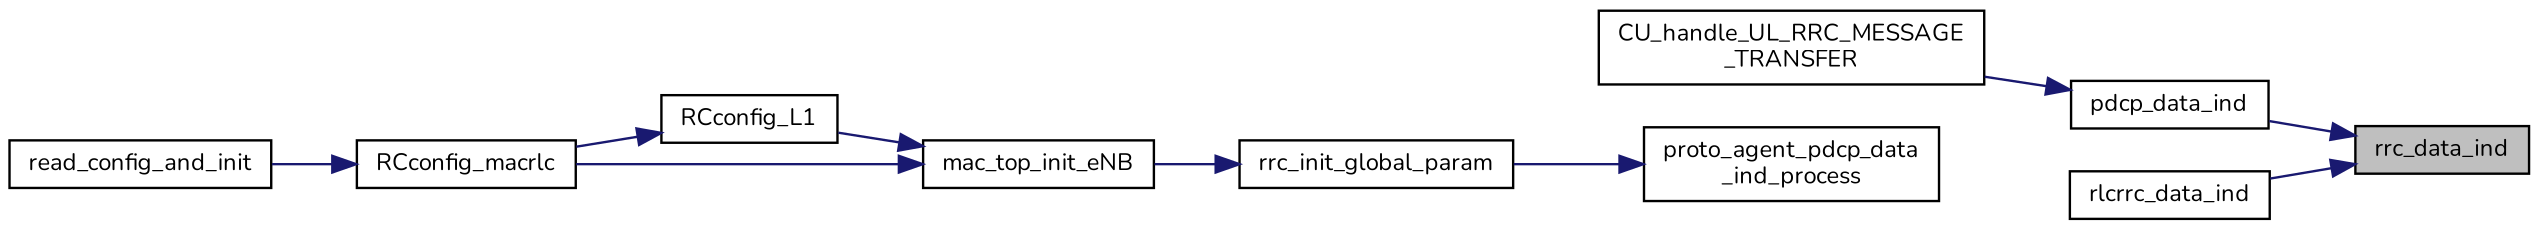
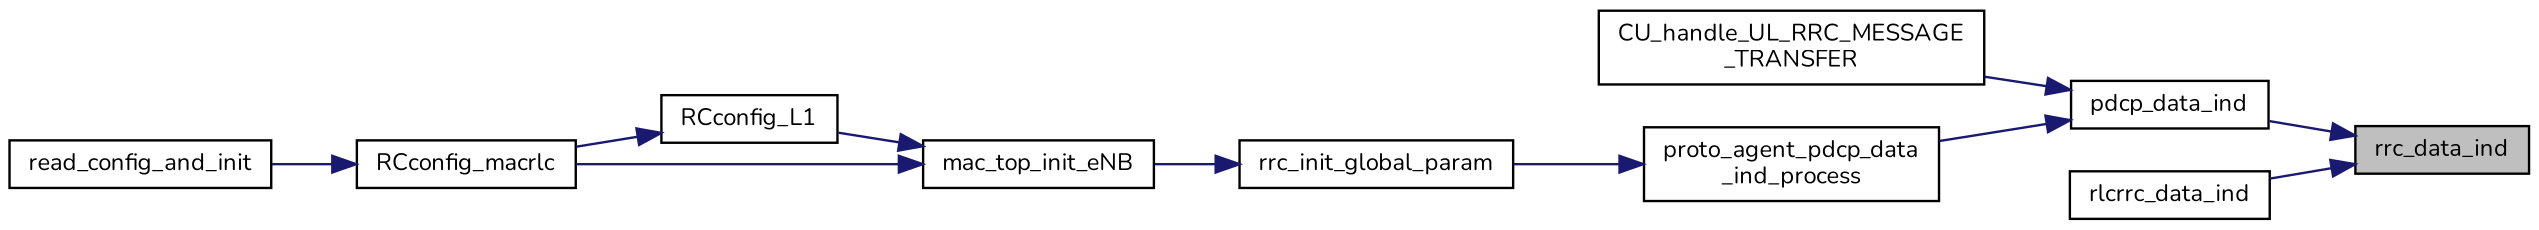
edge "proto_agent_pdcp_data _ind_process" -> "pdcp_data_ind": added
